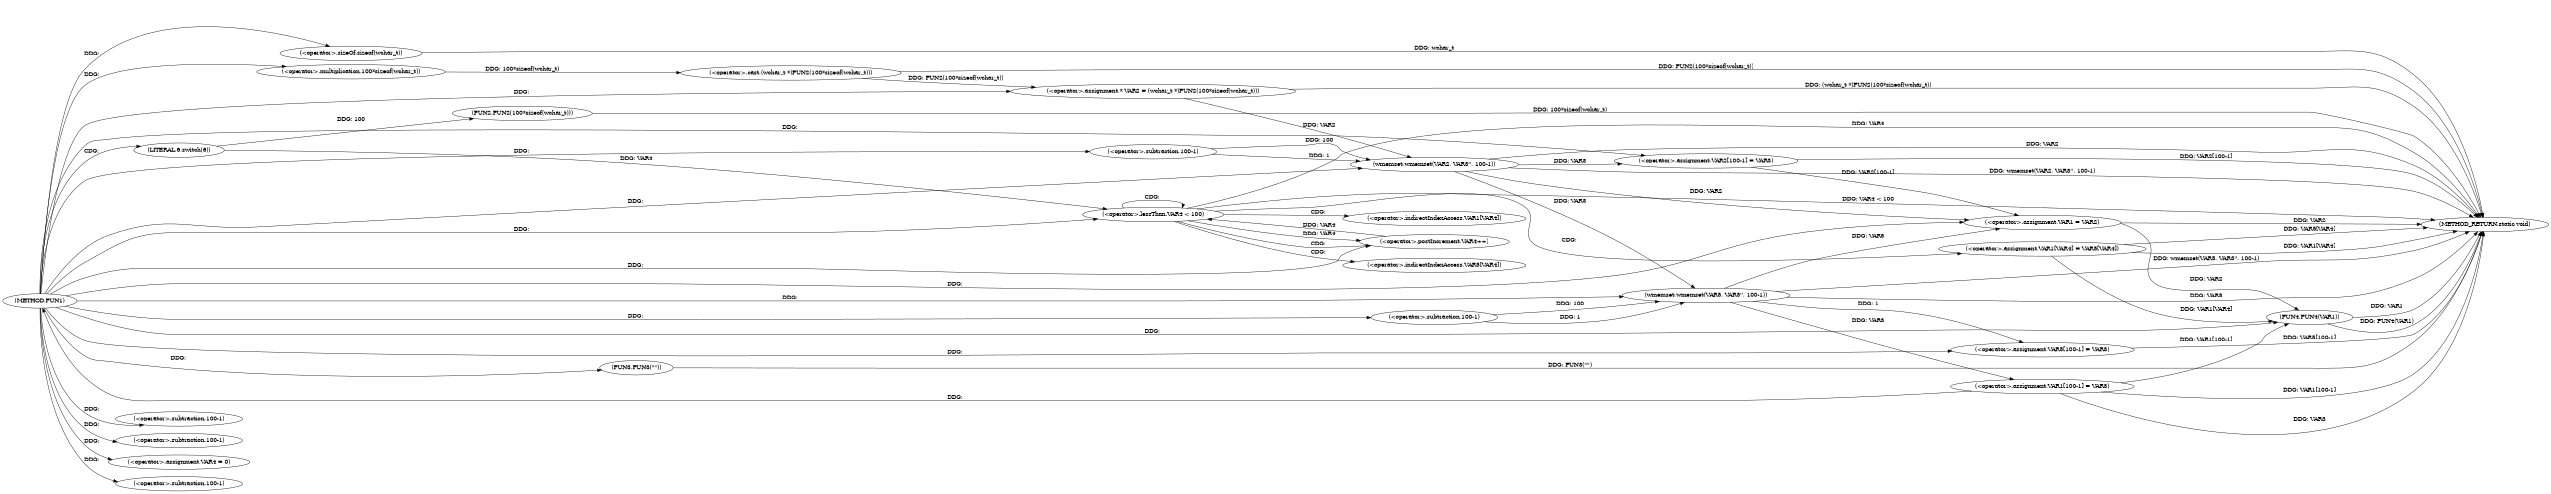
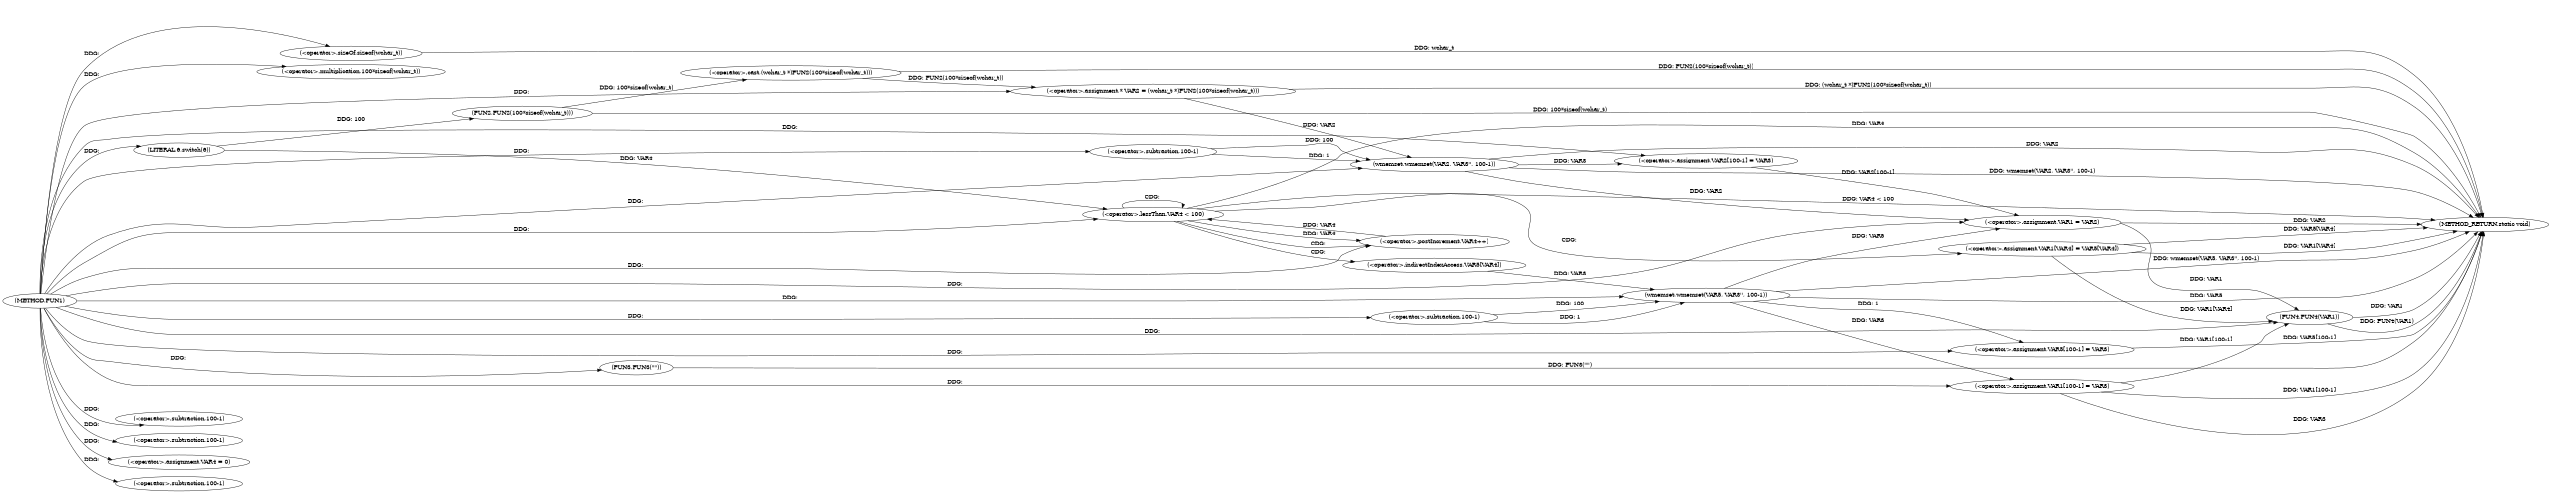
edge "(<operator>.multiplication,100*sizeof(wchar_t))" -> "(<operator>.cast,(wchar_t *)FUN2(100*sizeof(wchar_t)))": now "(FUN2,FUN2(100*sizeof(wchar_t)))" -> "(<operator>.cast,(wchar_t *)FUN2(100*sizeof(wchar_t)))"
edge "(METHOD,FUN1)" -> "(LITERAL,6,switch(6))": label "CDG: " -> "DDG: "
edge "(<operator>.assignment,VAR2[100-1] = VAR3)" -> "(METHOD_RETURN,static void)": removed, label "DDG: VAR2[100-1]"
node "(<operator>.indirectIndexAccess,VAR1[VAR4])": removed
edge "(wmemset,wmemset(VAR2, VAR3'', 100-1))" -> "(wmemset,wmemset(VAR5, VAR3'', 100-1))": now "(<operator>.indirectIndexAccess,VAR5[VAR4])" -> "(wmemset,wmemset(VAR5, VAR3'', 100-1))"
edge "(<operator>.assignment,VAR1 = VAR2)" -> "(FUN4,FUN4(VAR1))": label "DDG: VAR2" -> "DDG: VAR1"
edge "(<operator>.assignment,VAR1[100-1] = VAR3)" -> "(METHOD,FUN1)": reversed
